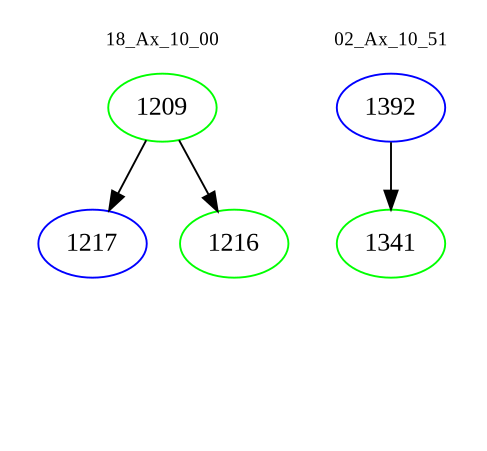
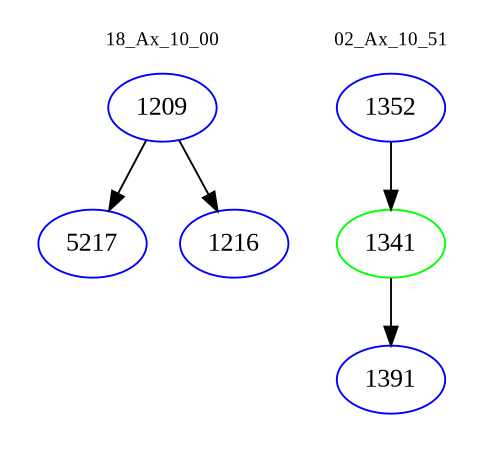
node "1209": color green -> blue
node "1392": label "1392" -> "1352"
node "1217": label "1217" -> "5217"
node "1216": color green -> blue
node "1391": added
